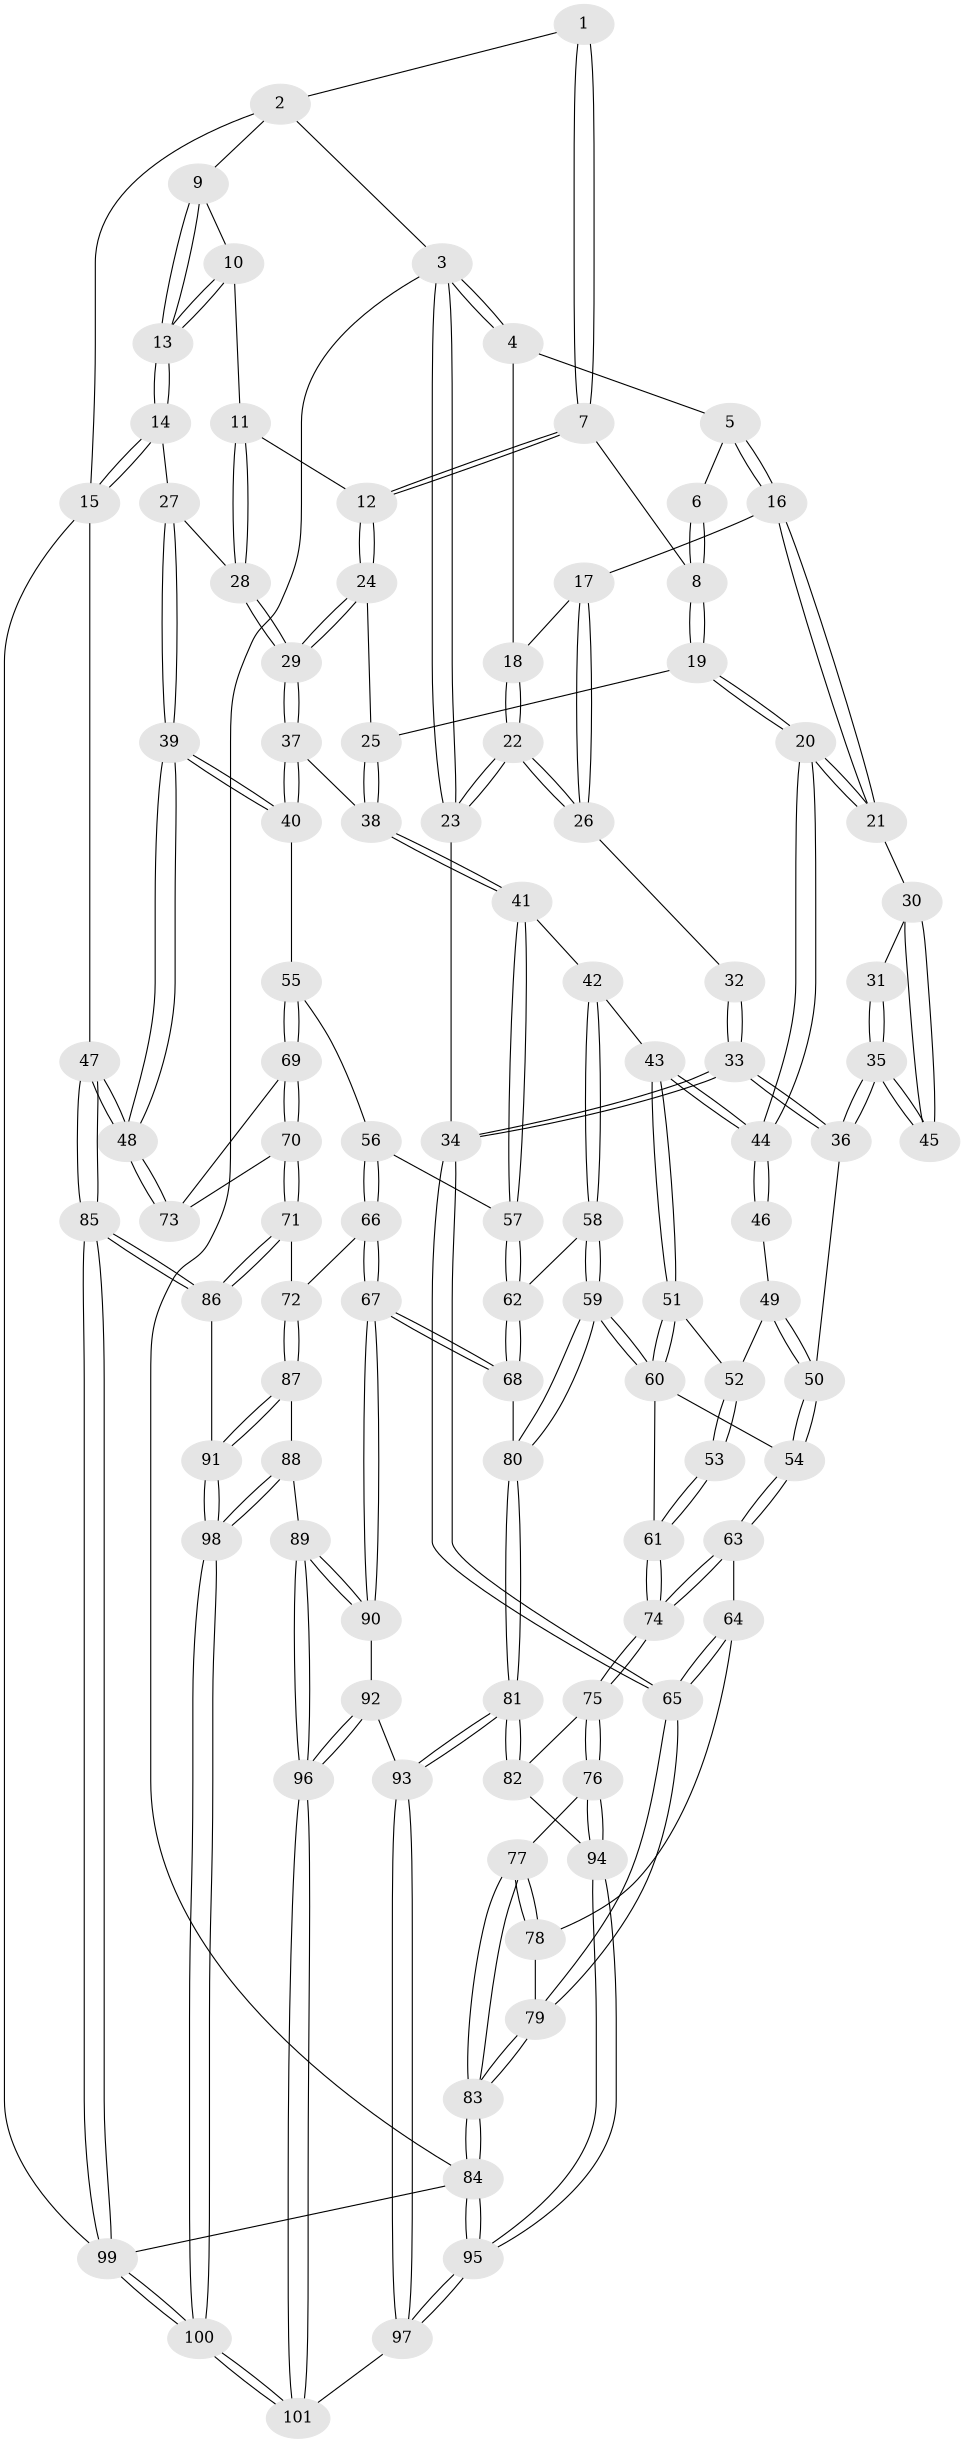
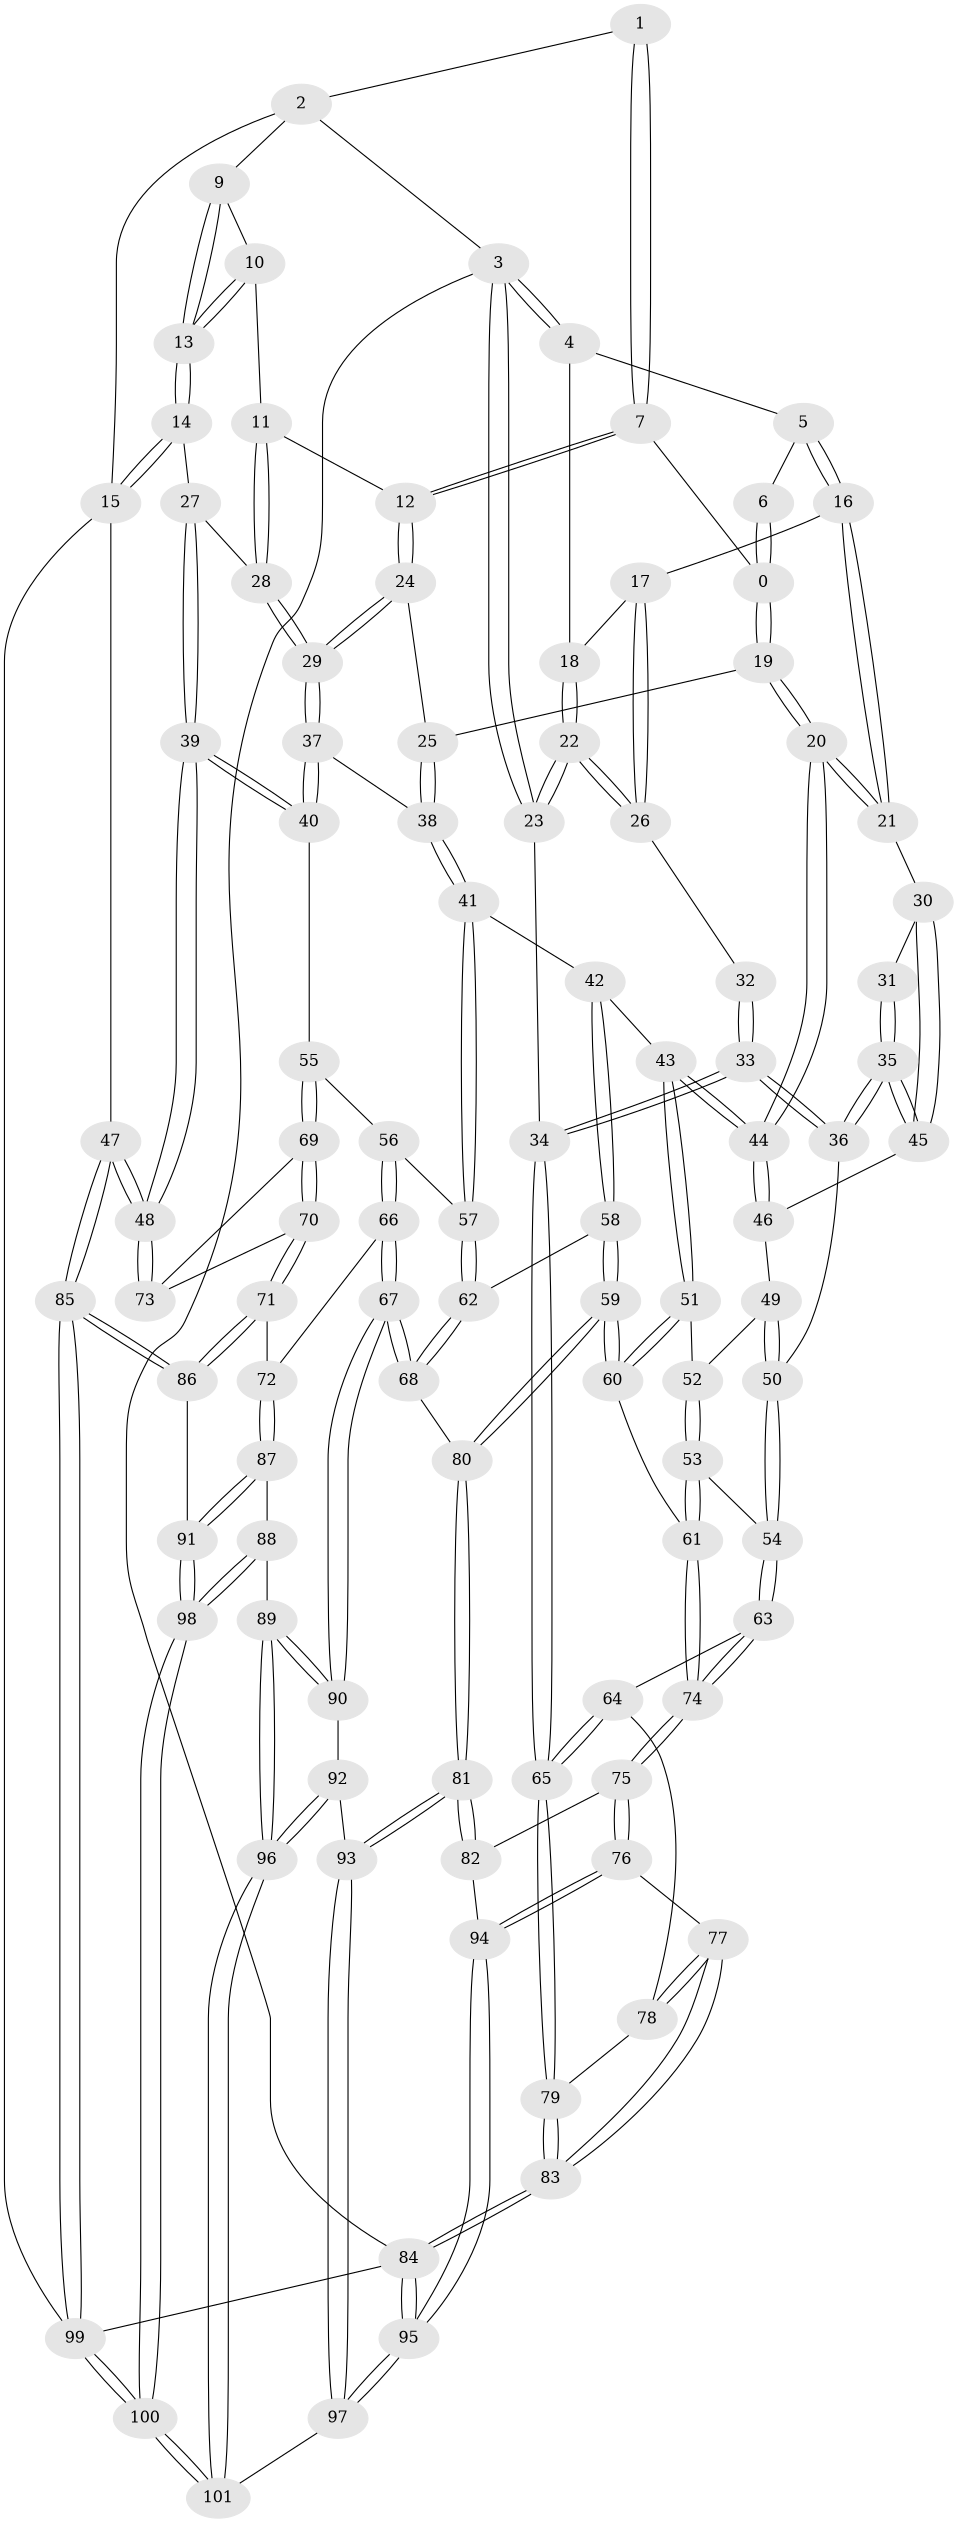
node "8": label "8" -> "0"
edge "45" -- "46": added
edge "60" -- "54": now "53" -- "54"
